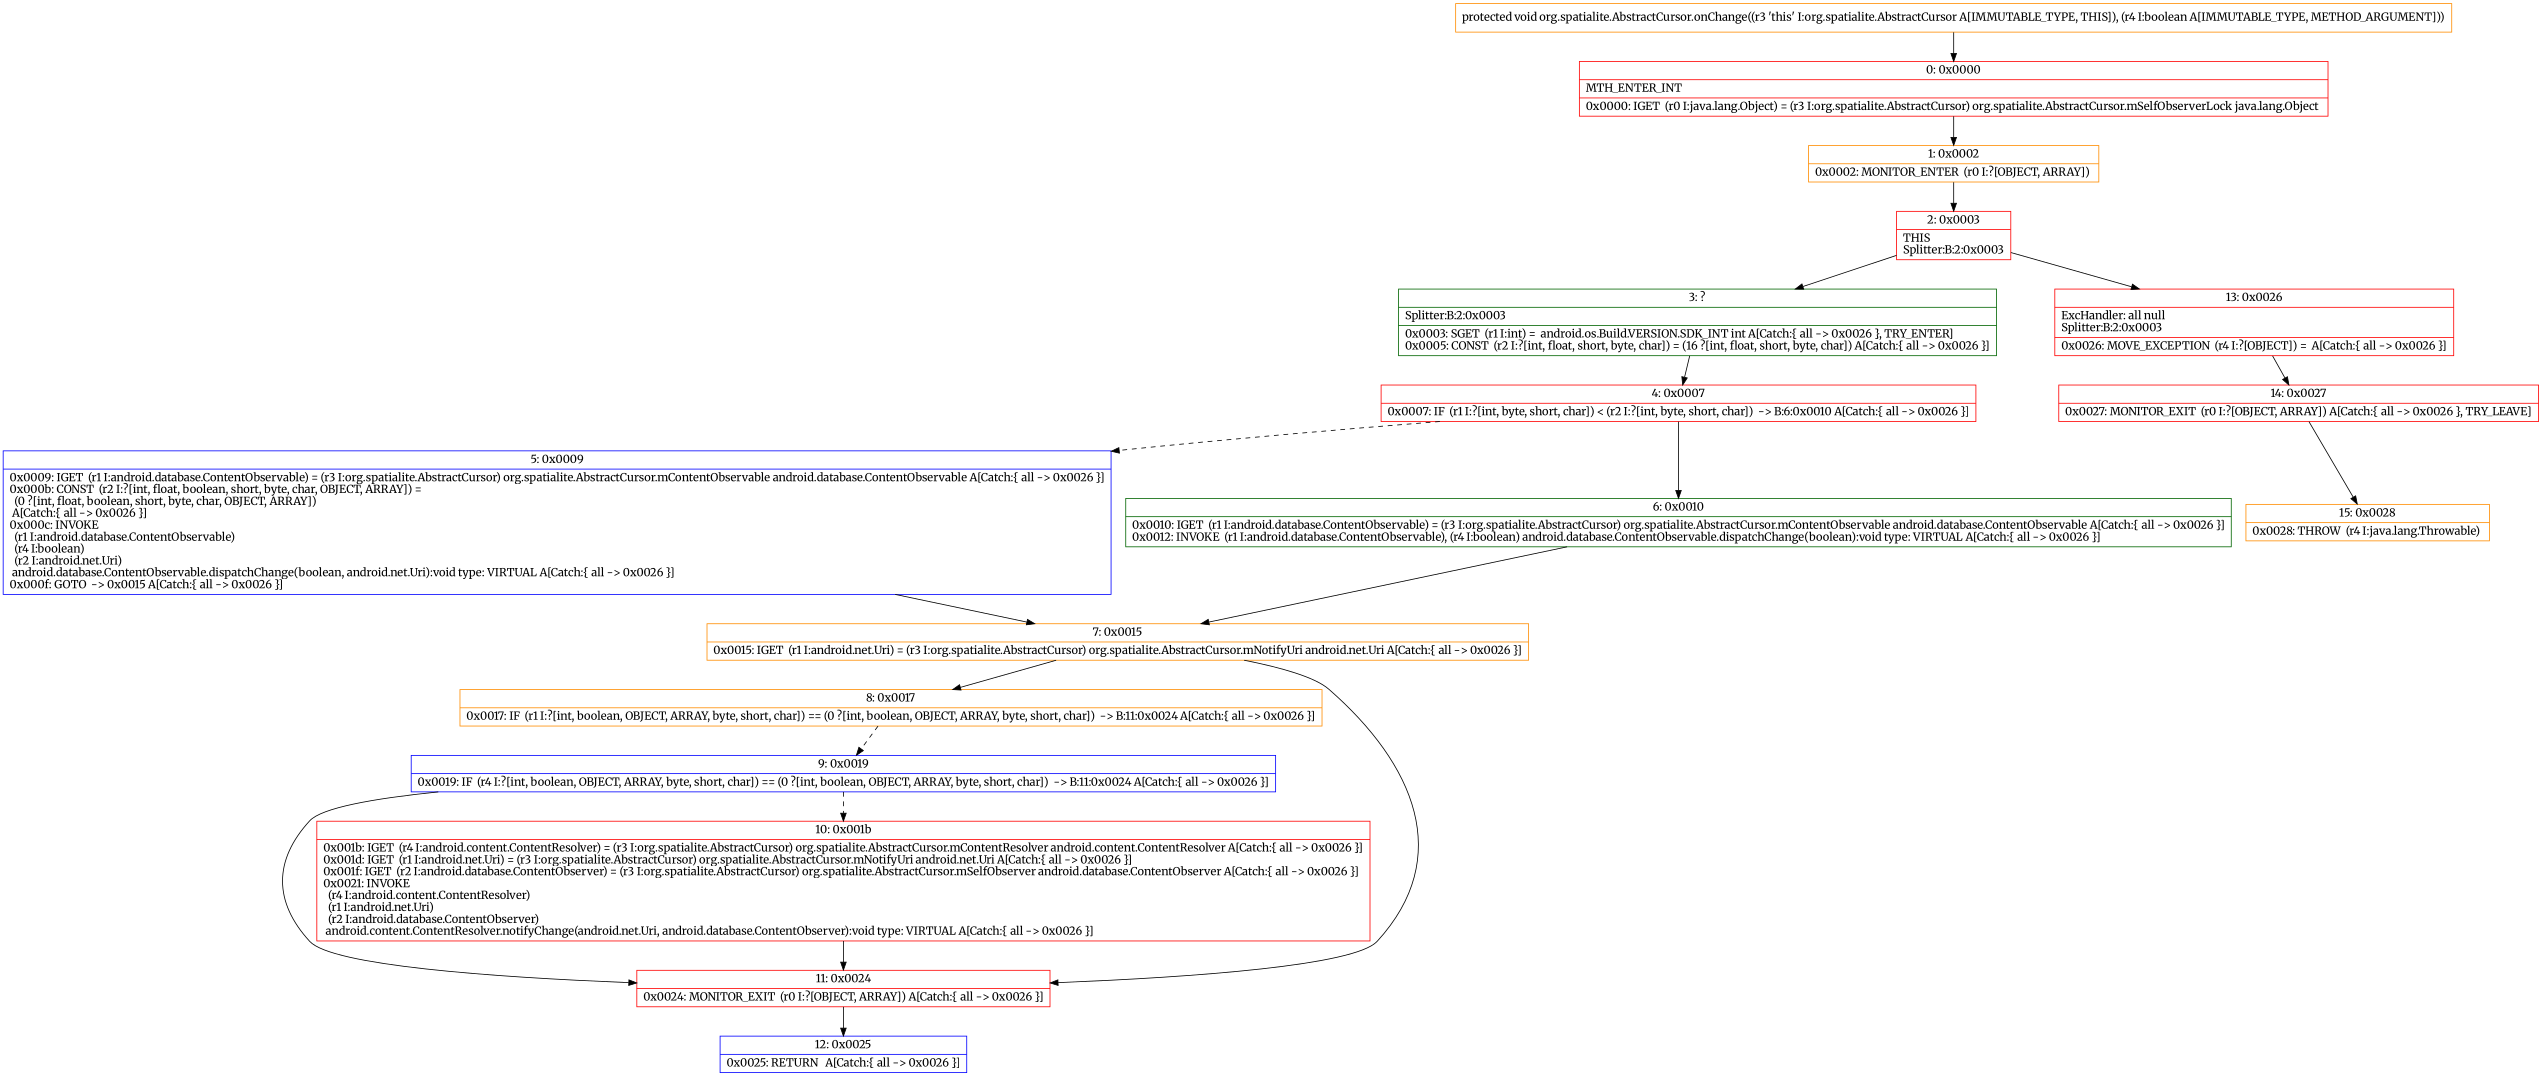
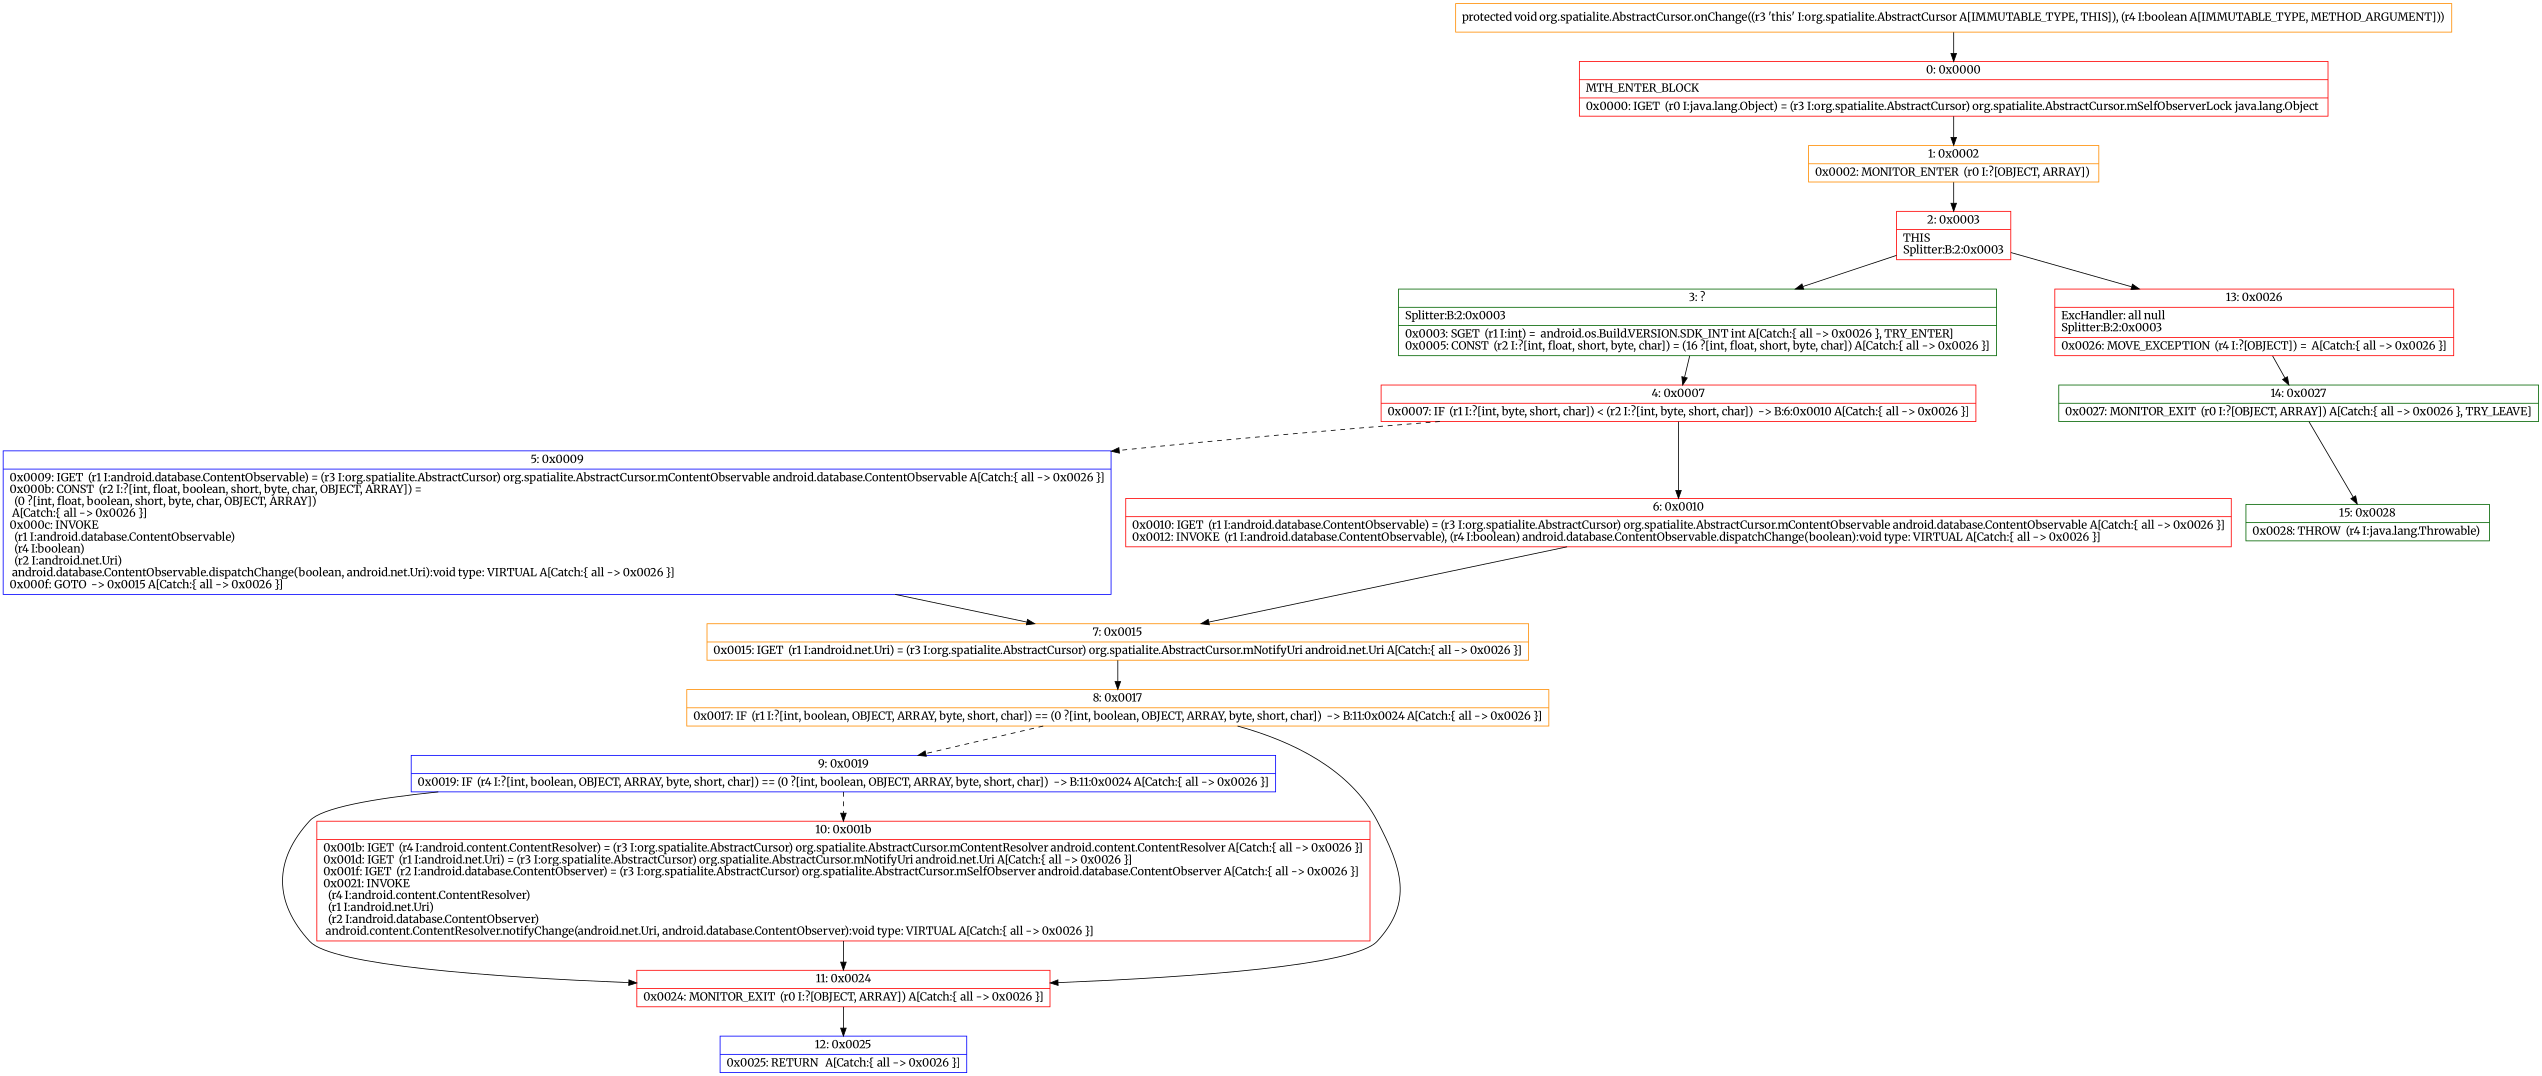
node "0: 0x0000": text "MTH_ENTER_INT" -> "MTH_ENTER_BLOCK"
node "14: 0x0027": color red -> darkgreen
node "6: 0x0010": color darkgreen -> red
node "15: 0x0028": color darkorange -> darkgreen
edge "7: 0x0015" -> "11: 0x0024": now "8: 0x0017" -> "11: 0x0024"
